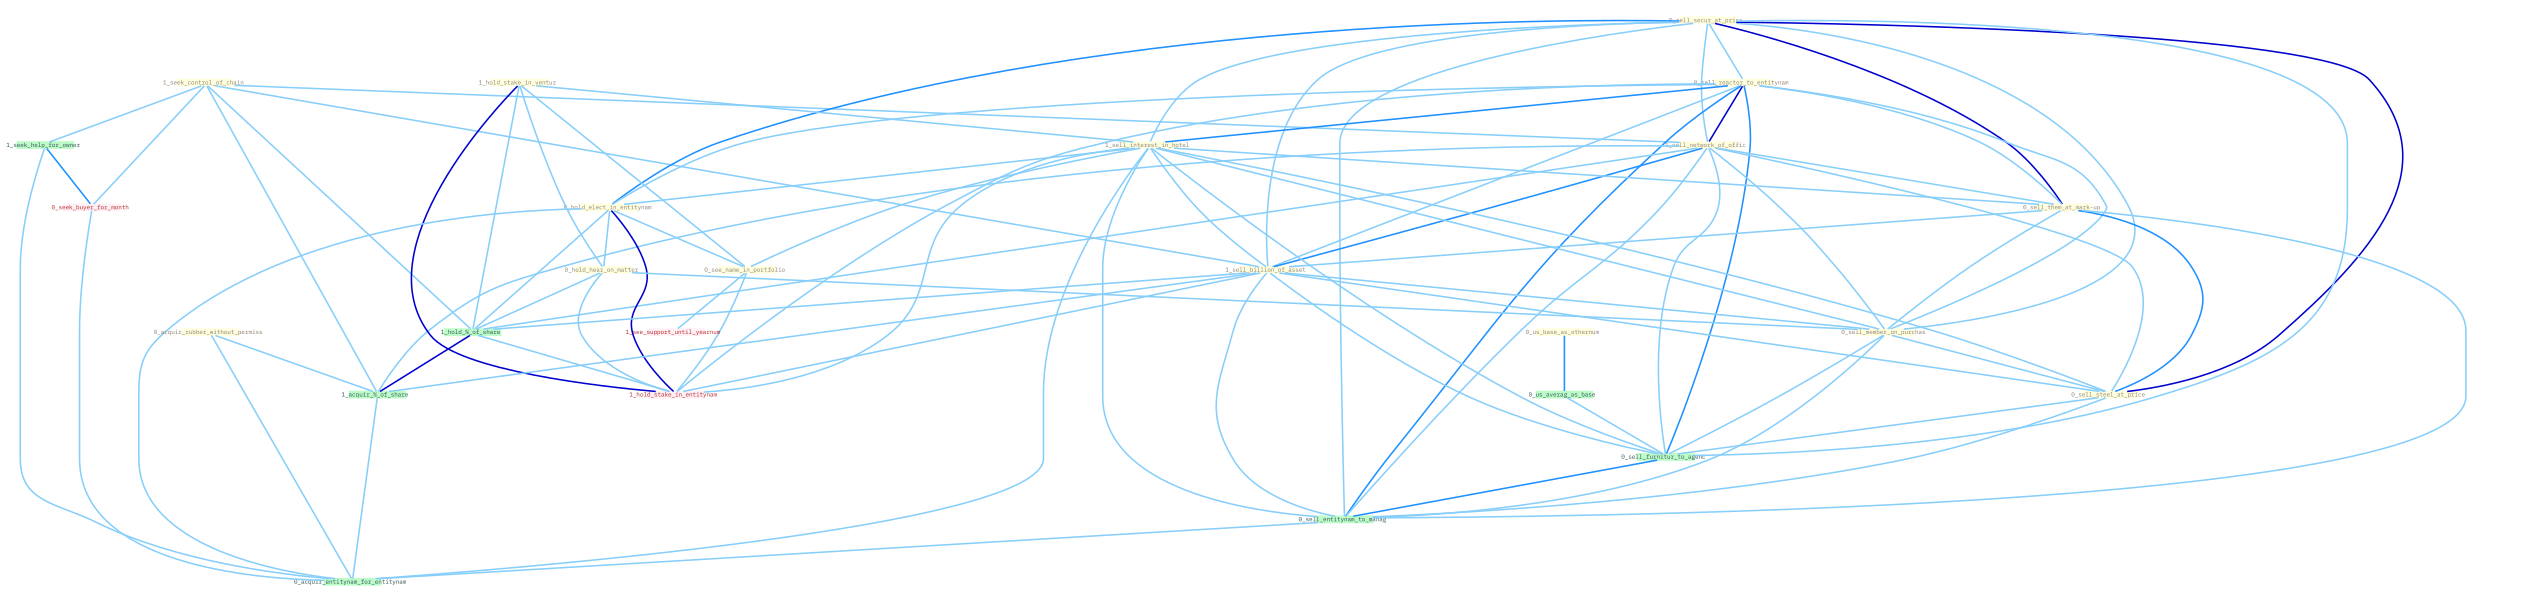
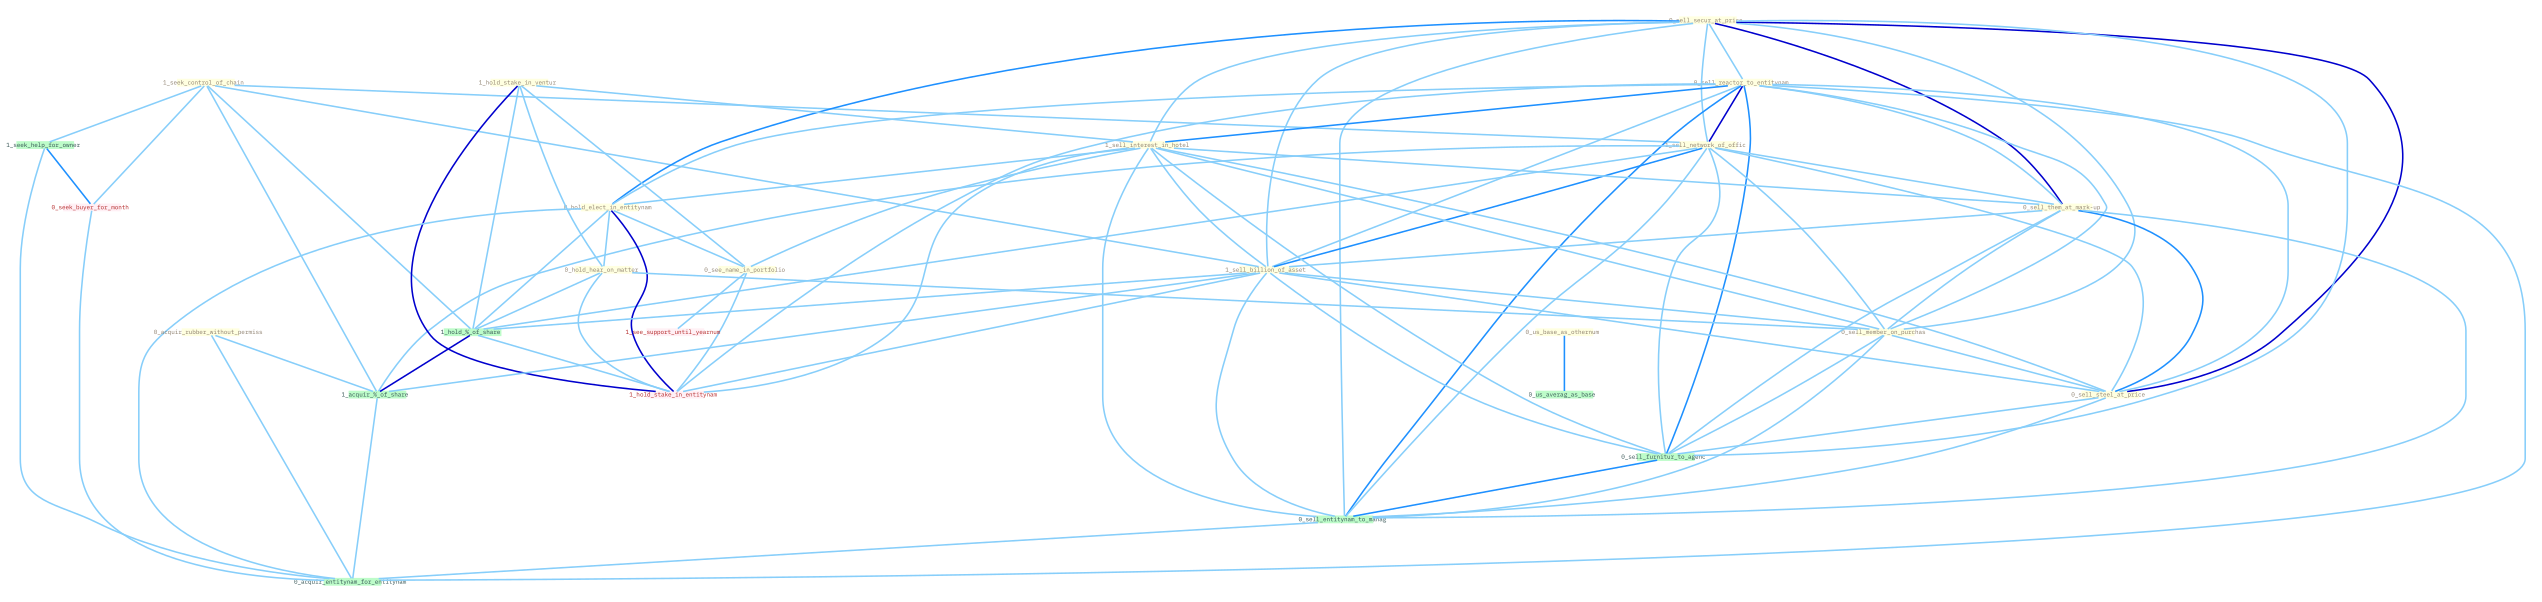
edge "0_sell_reactor_to_entitynam" -- "0_sell_steel_at_price": added
edge "0_us_averag_as_base" -- "0_sell_furnitur_to_agenc": now "0_sell_them_at_mark-up" -- "0_sell_furnitur_to_agenc"
edge "1_sell_interest_in_hotel" -- "0_acquir_entitynam_for_entitynam": now "0_sell_reactor_to_entitynam" -- "0_acquir_entitynam_for_entitynam"
